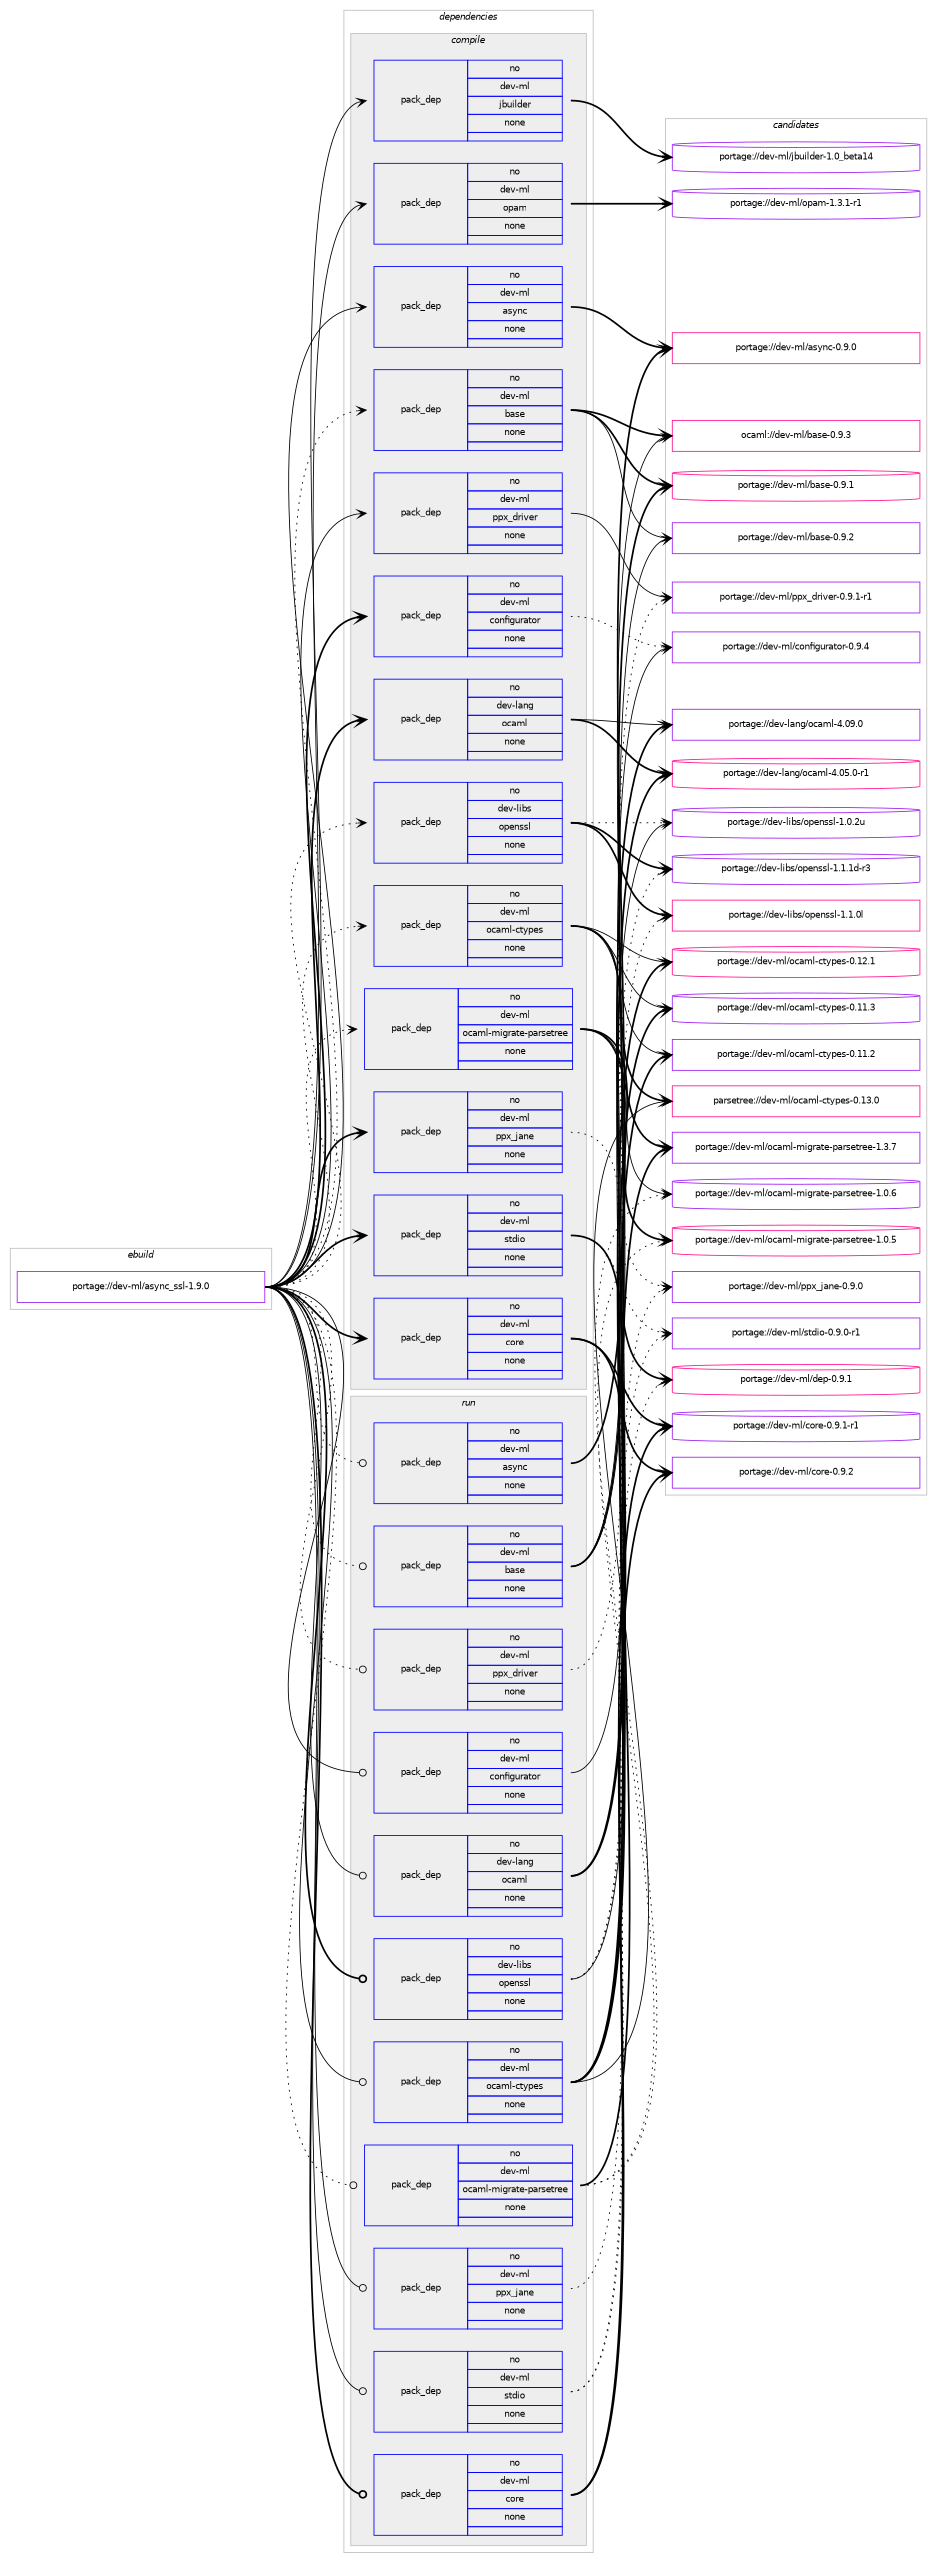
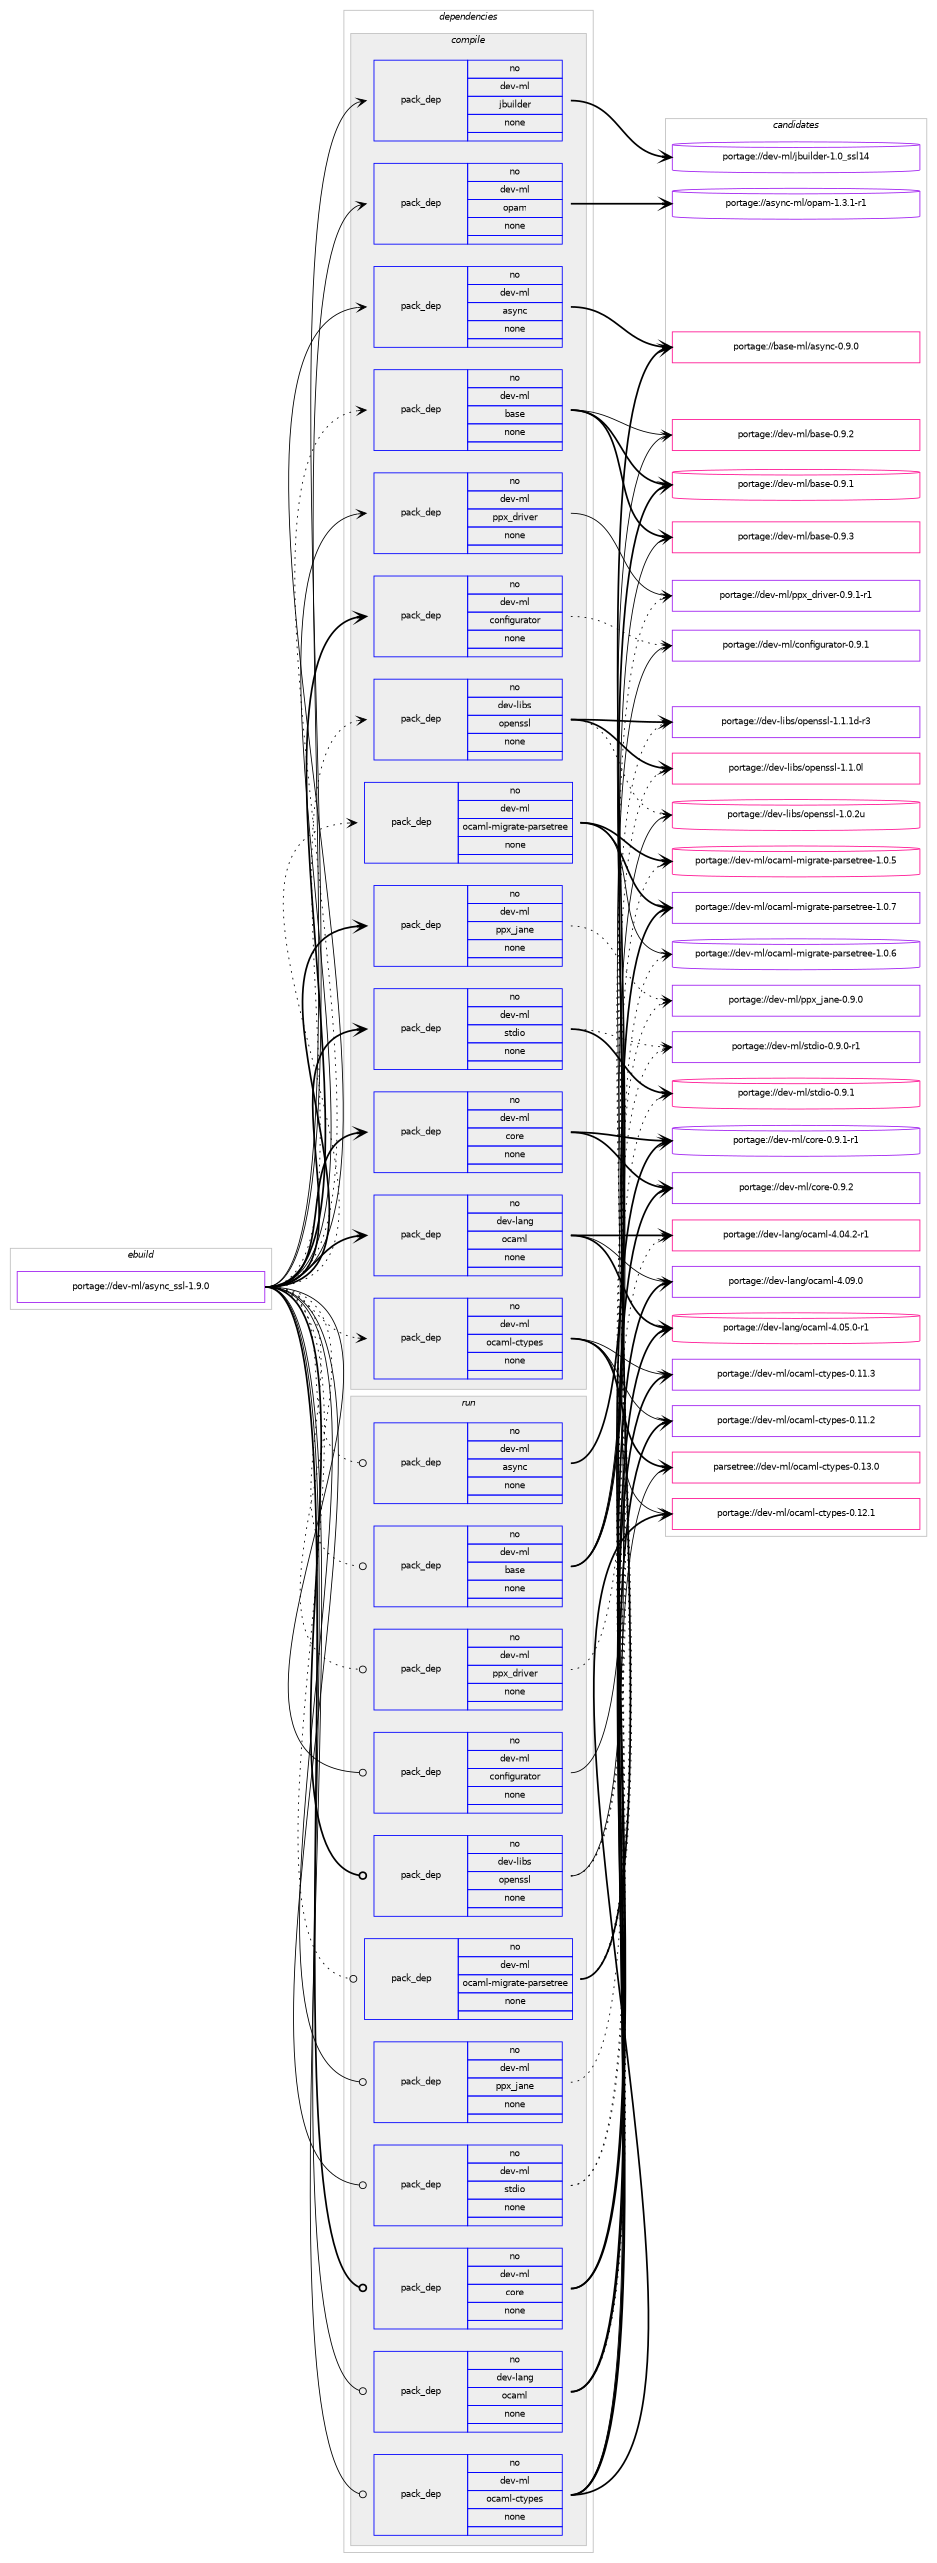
node "portage://dev-ml/jbuilder-1.0_beta14": label "portage://dev-ml/jbuilder-1.0_beta14" -> "portage://dev-ml/jbuilder-1.0_ssl14"
node "portage://dev-ml/opam-1.3.1-r1": label "portage://dev-ml/opam-1.3.1-r1" -> "portage://async-ml/opam-1.3.1-r1"
node "portage://dev-ml/async-0.9.0": label "portage://dev-ml/async-0.9.0" -> "portage://base-ml/async-0.9.0"
node "ocaml://dev-ml/base-0.9.3": label "ocaml://dev-ml/base-0.9.3" -> "portage://dev-ml/base-0.9.3"
node "portage://dev-ml/base-0.9.2": color purple -> deeppink
node "portage://dev-ml/configurator-0.9.4": label "portage://dev-ml/configurator-0.9.4" -> "portage://dev-ml/configurator-0.9.1"
node "portage://dev-libs/openssl-1.0.2u": color purple -> deeppink
node "portage://dev-libs/openssl-1.1.1d-r3": shape cylinder -> box
node "portage://dev-ml/ocaml-ctypes-0.12.1": shape cylinder -> box
node "portage://dev-ml/ocaml-ctypes-0.11.3": shape cylinder -> box
node "portage://dev-ml/ocaml-migrate-parsetree-1.3.7": label "portage://dev-ml/ocaml-migrate-parsetree-1.3.7" -> "portage://dev-ml/ocaml-migrate-parsetree-1.0.7"
node "portage://dev-lang/ocaml-4.04.2-r1": added
node "portage://dev-ml/dep-0.9.1": label "portage://dev-ml/dep-0.9.1" -> "portage://dev-ml/stdio-0.9.1"
